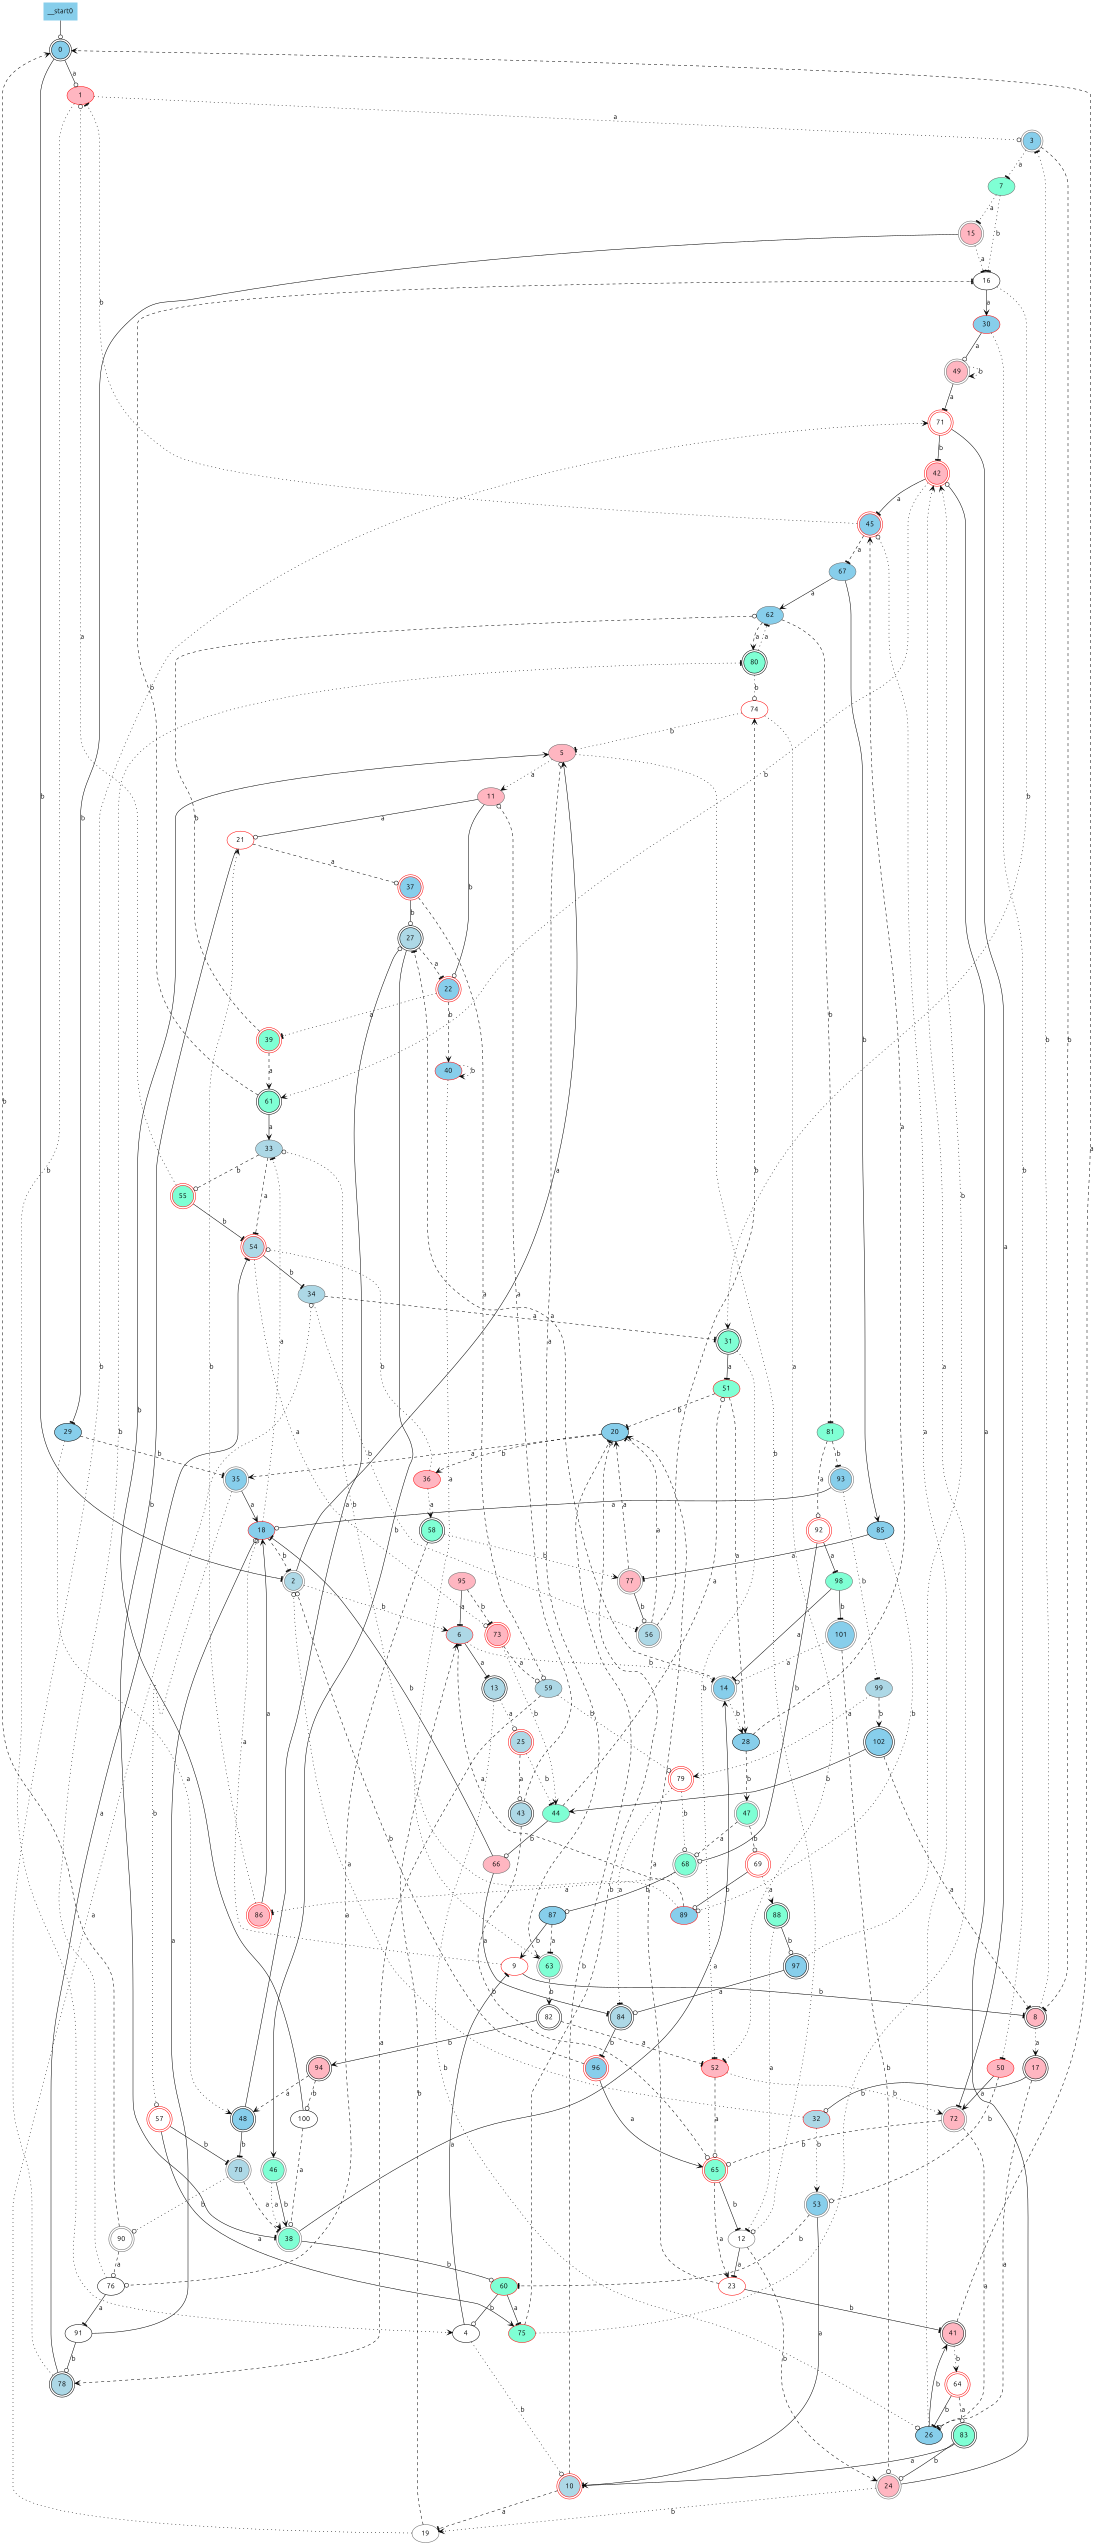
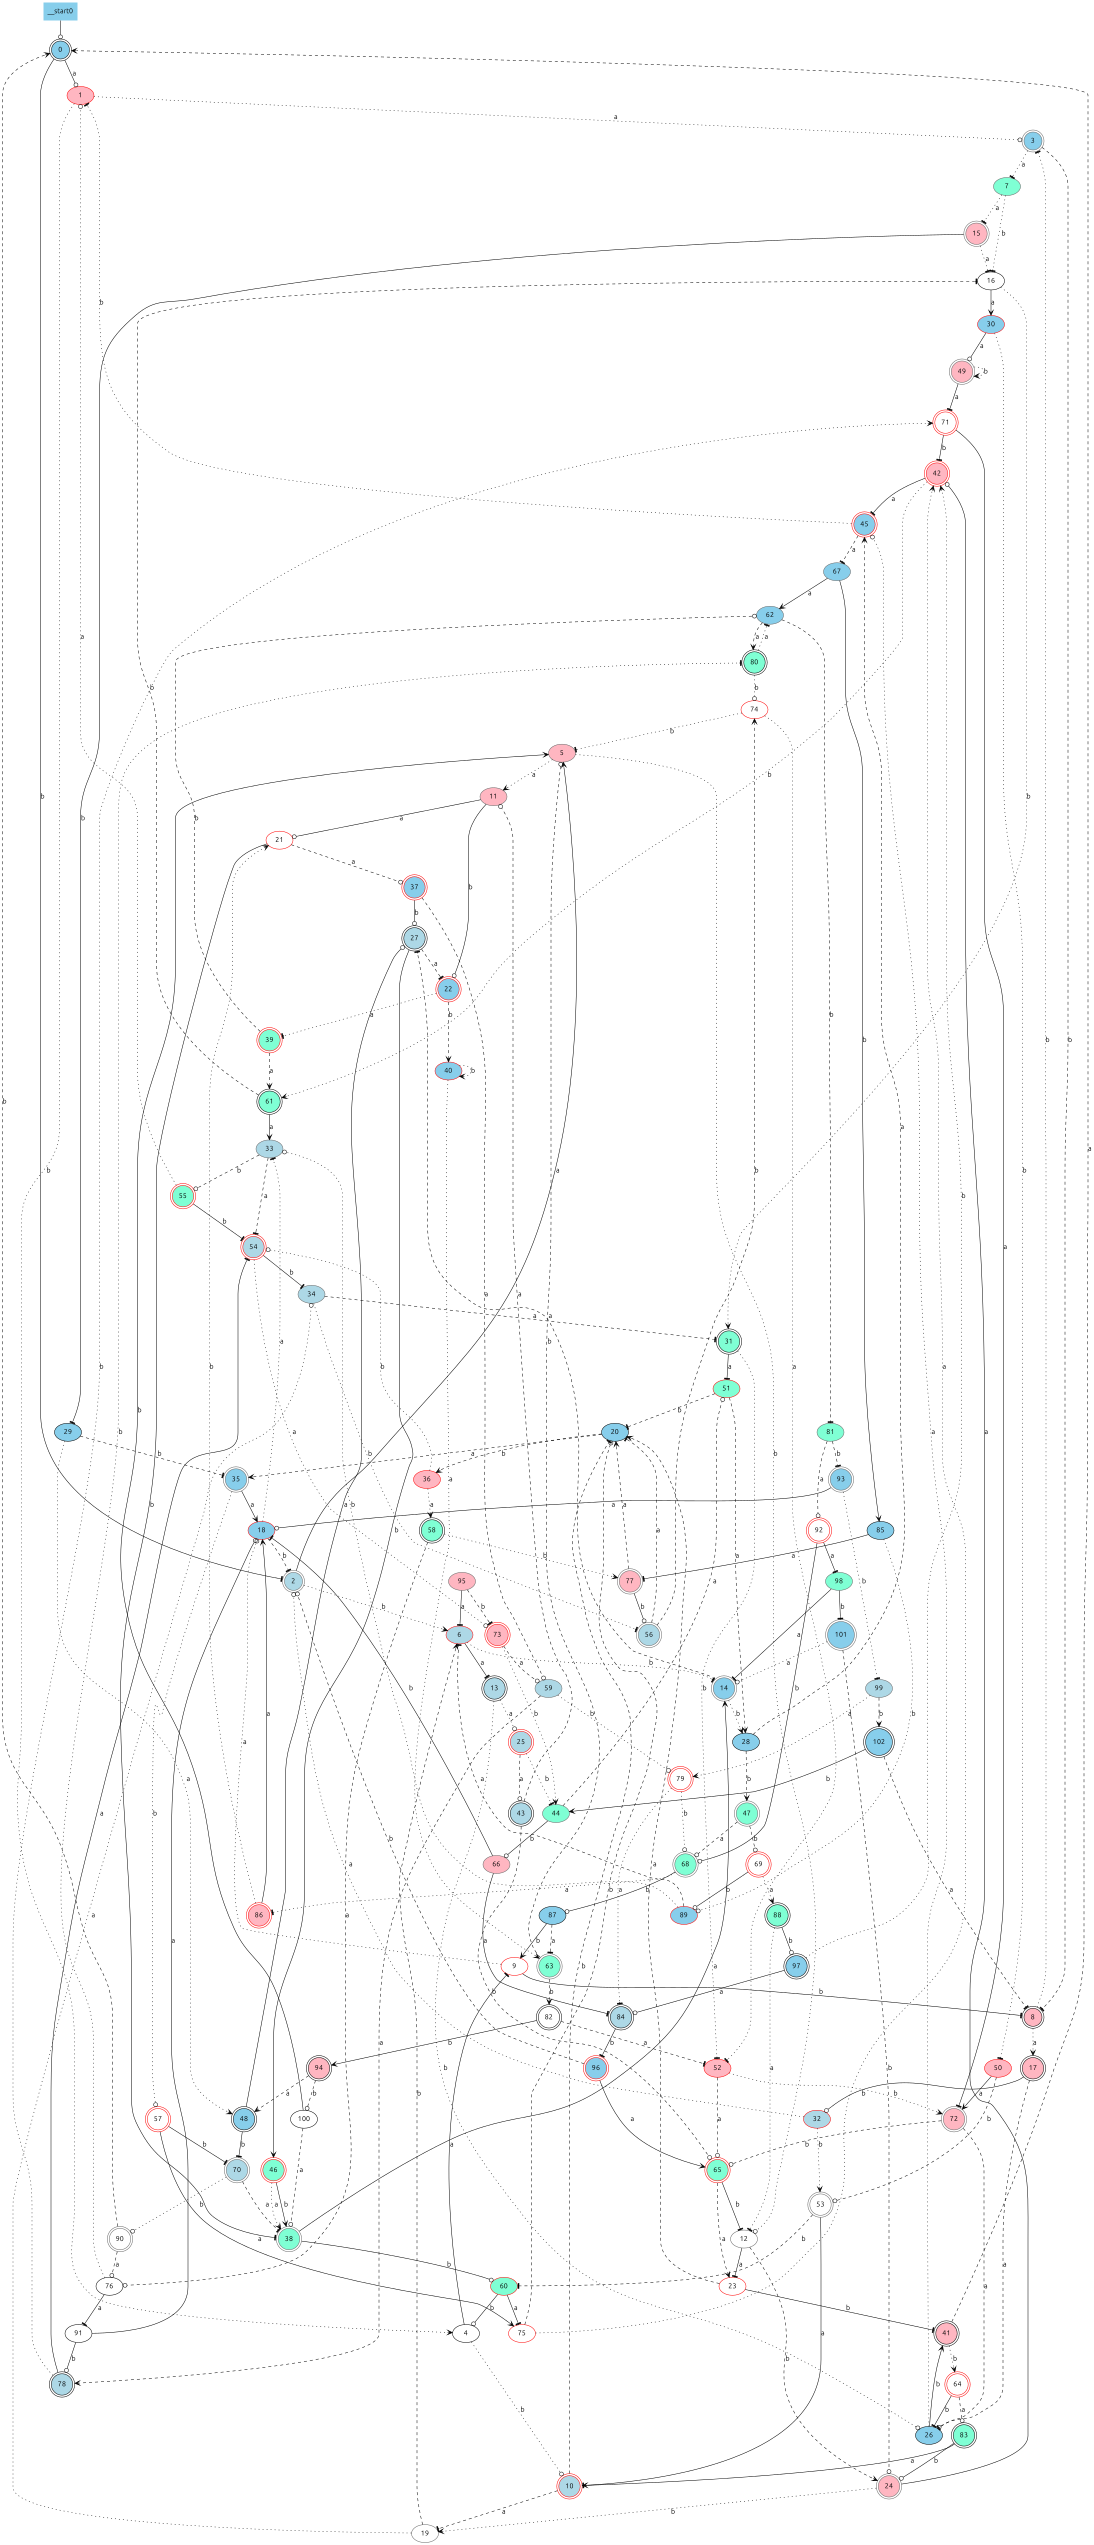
edge "63" -> "5": label "a" -> "b"
node "46": color gray40 -> red
node "53": fillcolor skyblue -> white
node "75": fillcolor aquamarine -> white
